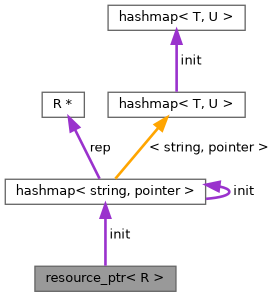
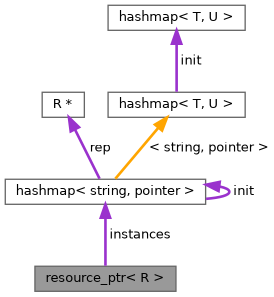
edge "resource_ptr< R >" -> "hashmap< string, pointer >": label " init" -> " instances"
